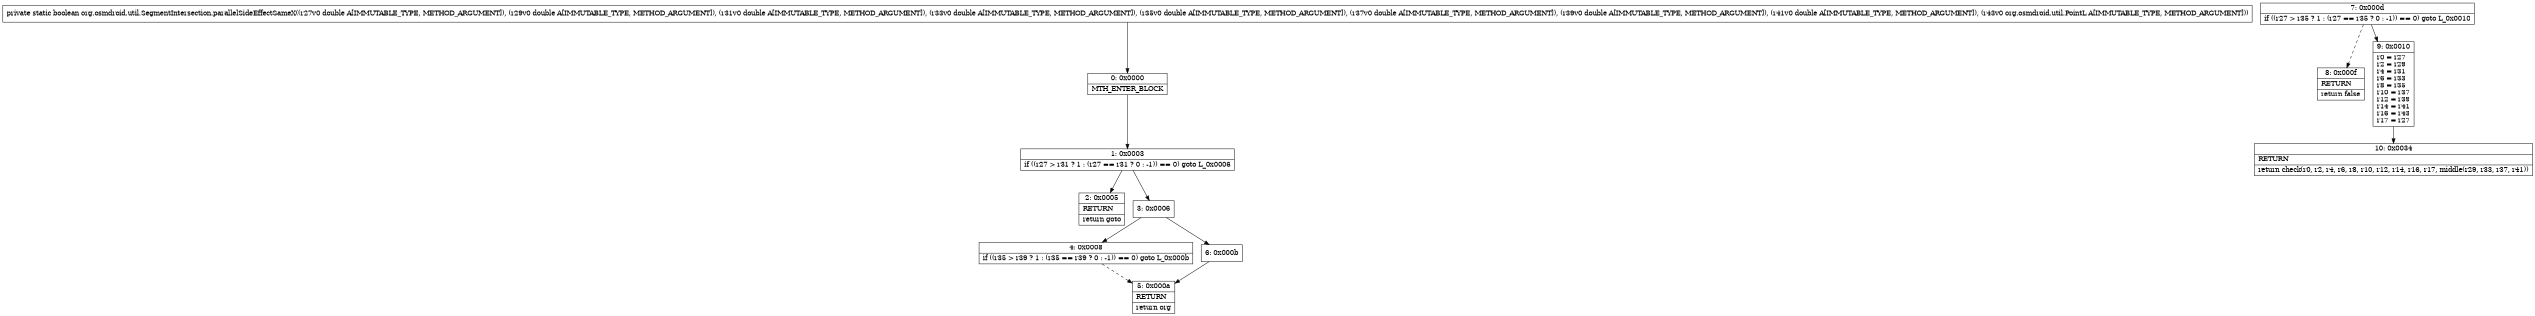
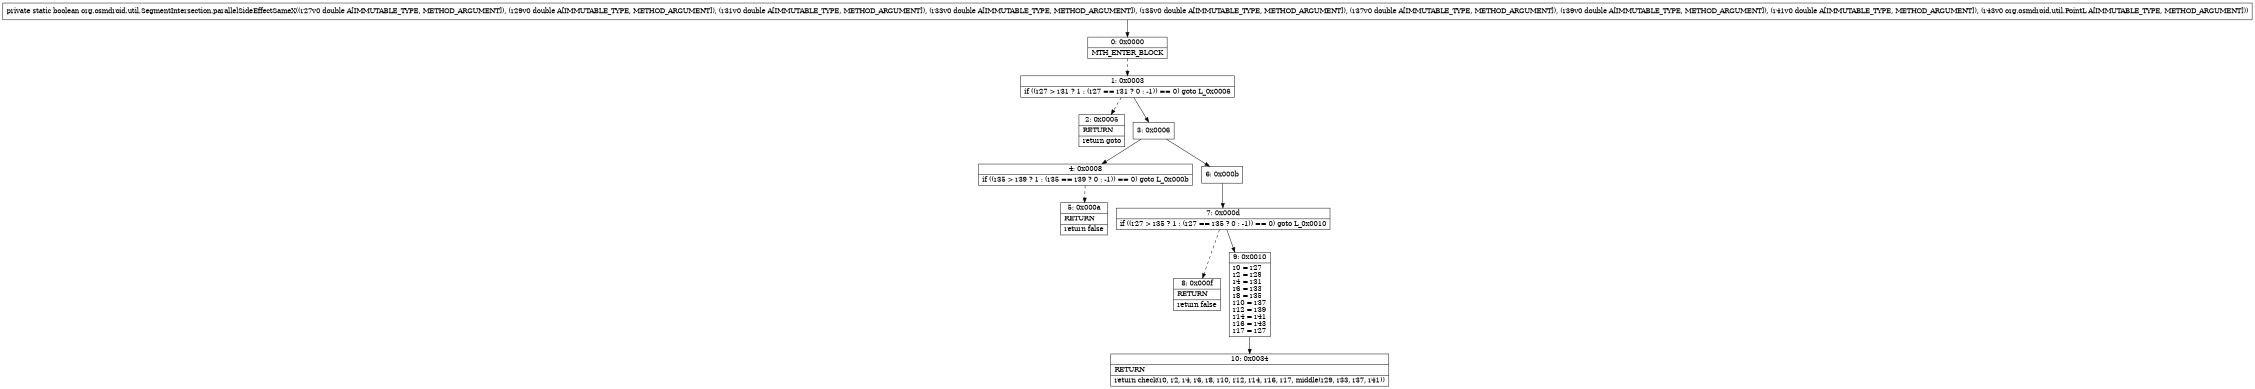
edge "0: 0x0000" -> "1: 0x0003": style solid -> dashed
edge "1: 0x0003" -> "2: 0x0005": style solid -> dashed
edge "6: 0x000b" -> "5: 0x000a": now "6: 0x000b" -> "7: 0x000d"
node "5: 0x000a": text "return org" -> "return false"
